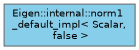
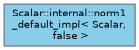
node "Eigen::internal::norm1 _default_impl< Scalar, false >": label "Eigen::internal::norm1 _default_impl< Scalar, false >" -> "Scalar::internal::norm1 _default_impl< Scalar, false >"
